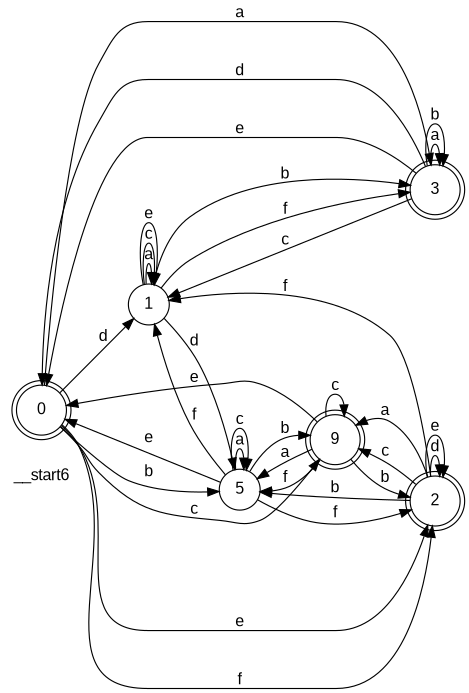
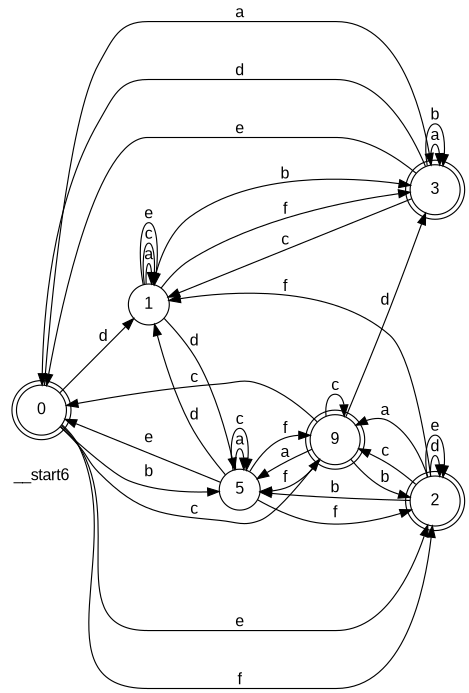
edge "9" -> "3": added, label "d"
edge "9" -> "0": label "e" -> "c"
edge "5" -> "1": label "f" -> "d"
edge "5" -> "9": label "b" -> "f"
